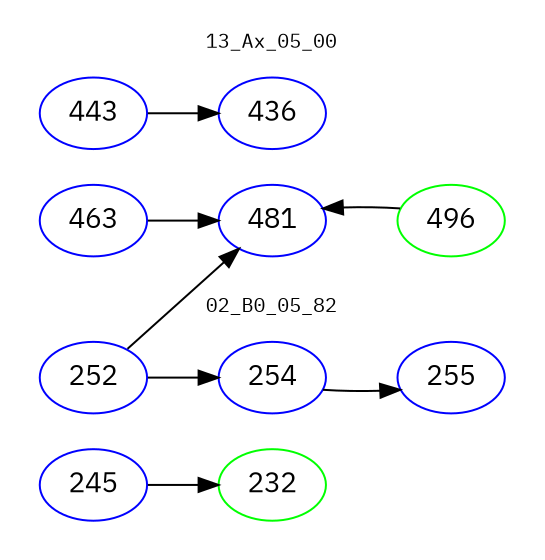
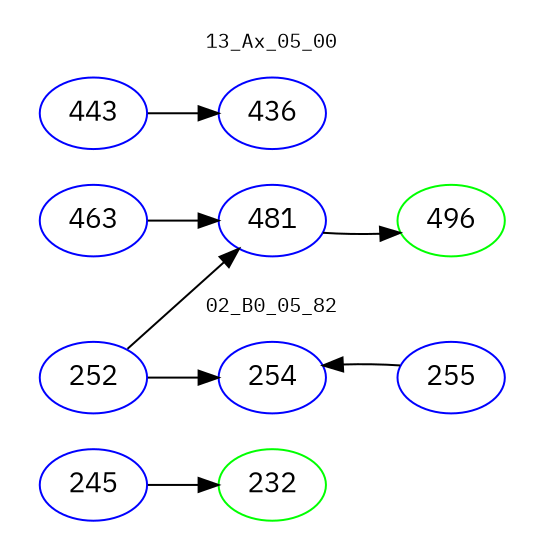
edge "496" -> "481": reversed
edge "254" -> "255": reversed
